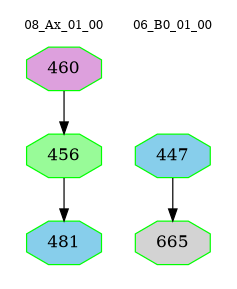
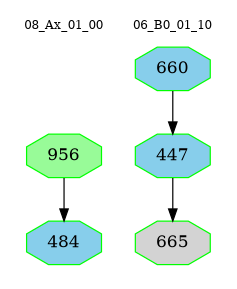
cluster "06_B0_01_00": label "06_B0_01_00" -> "06_B0_01_10"
node "460": removed
node "660": added
node "456": label "456" -> "956"
node "481": label "481" -> "484"
